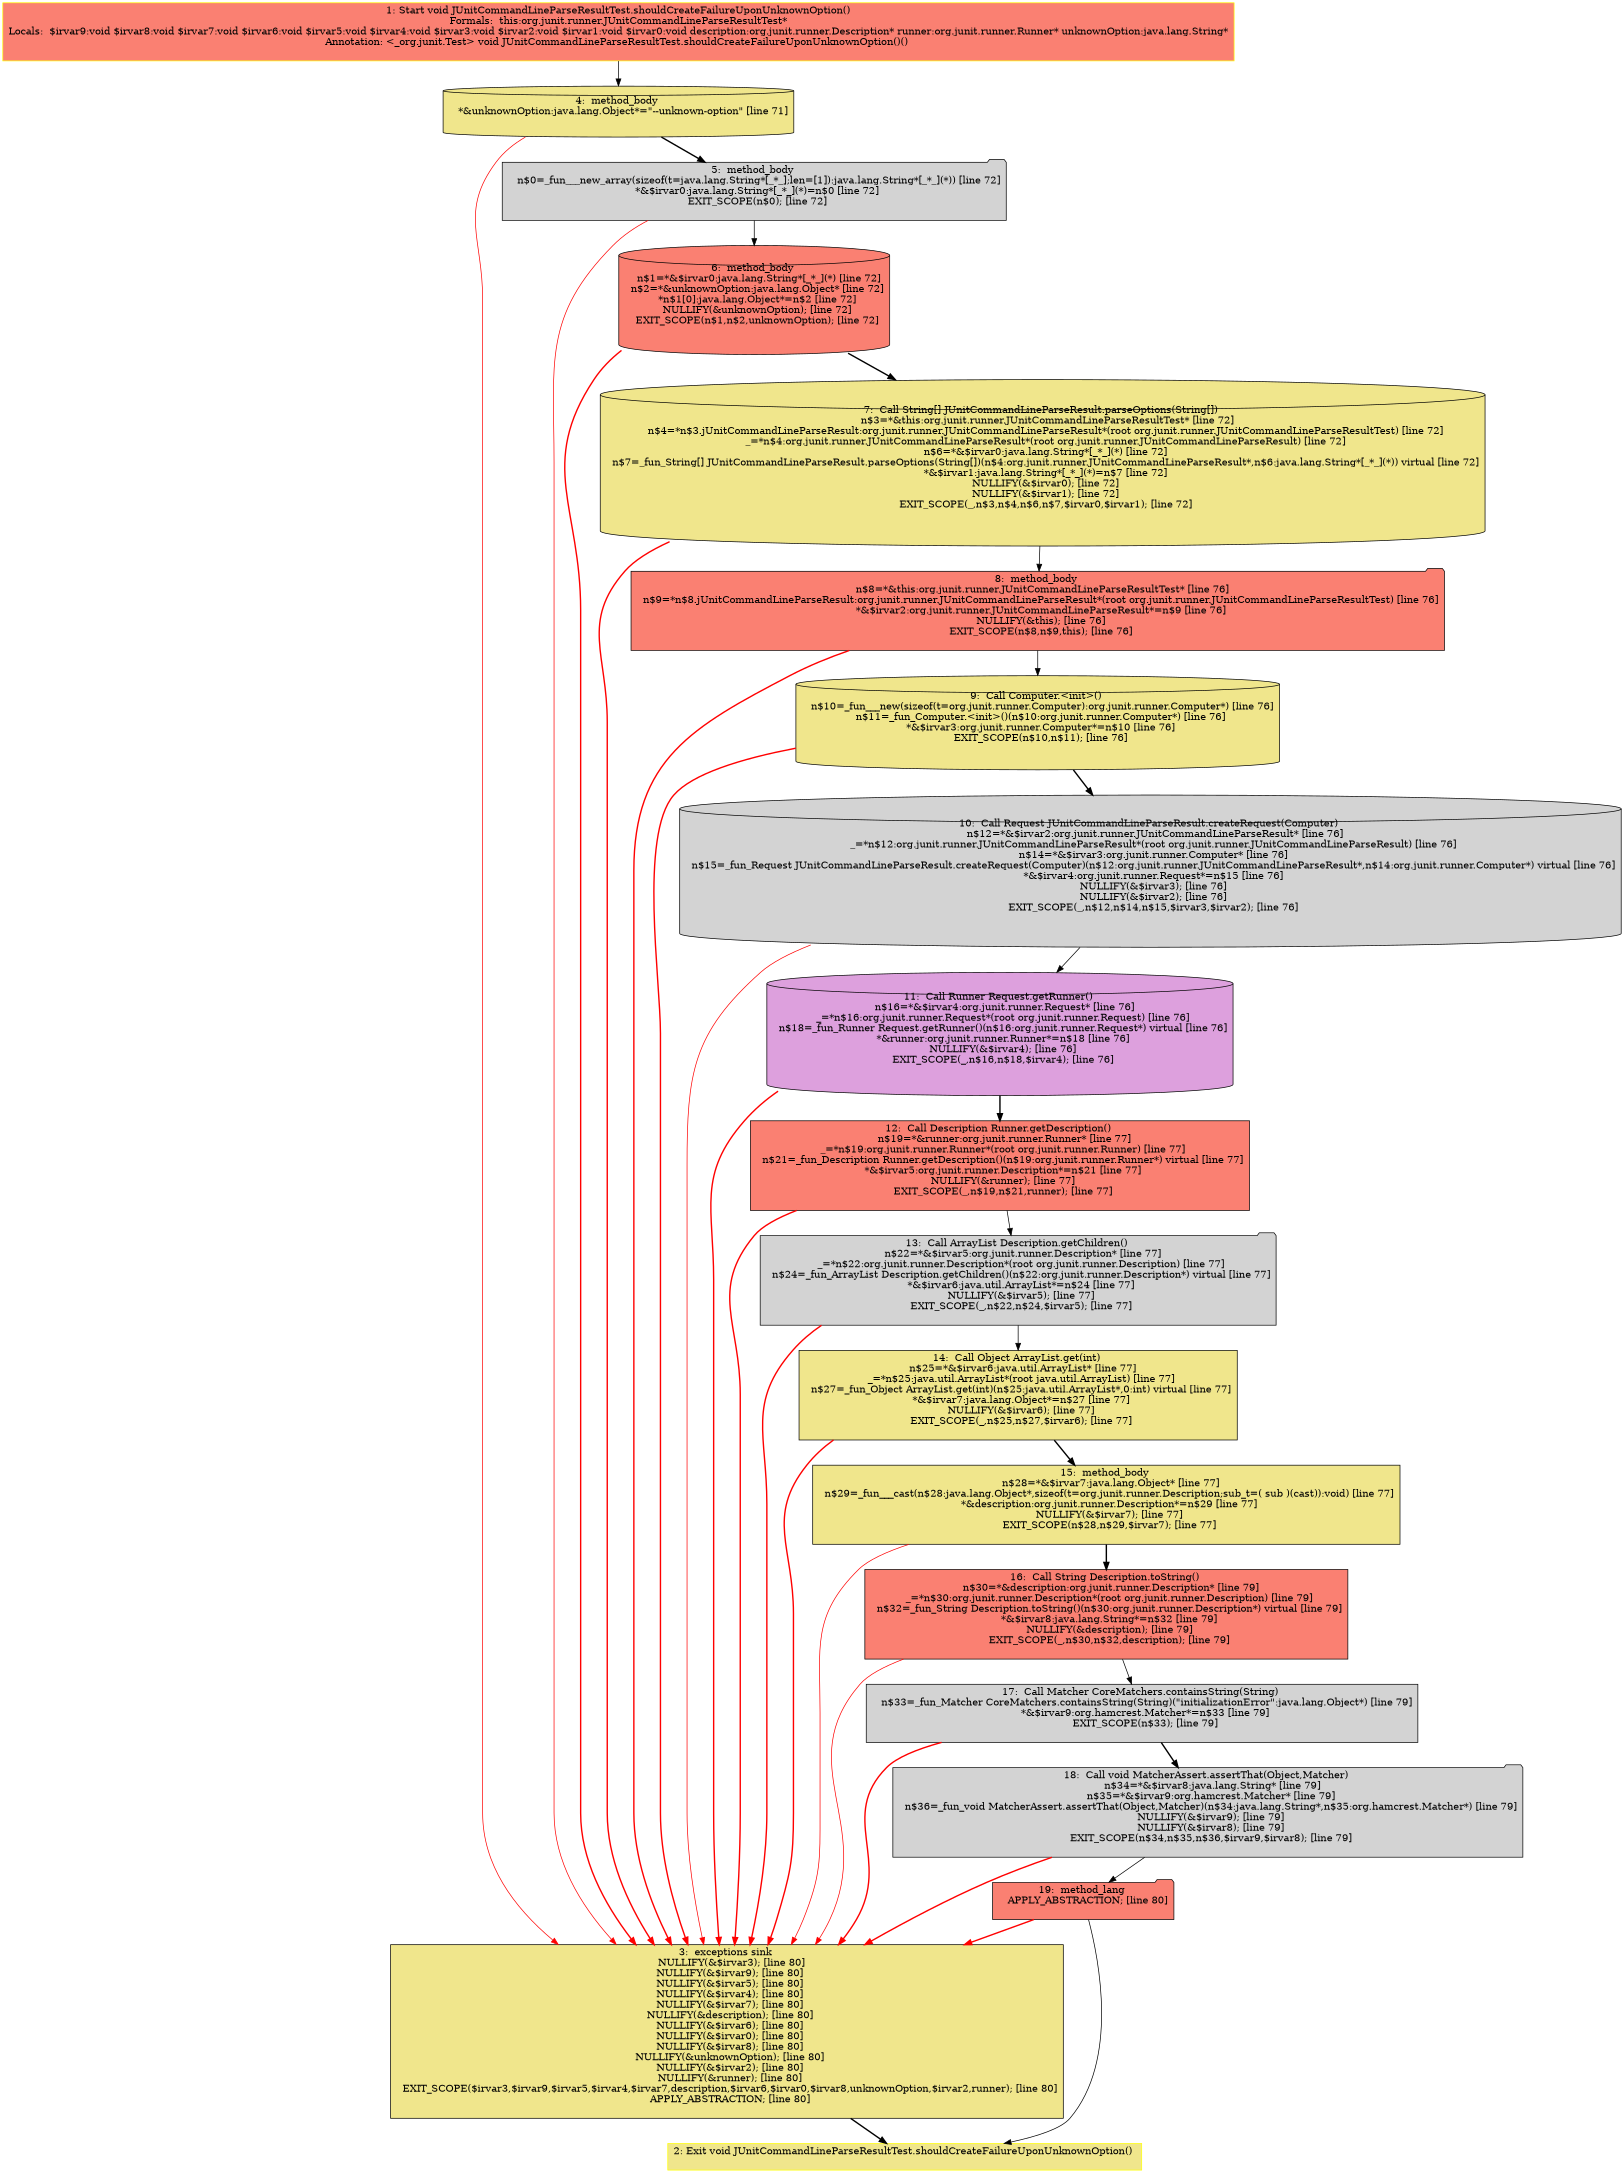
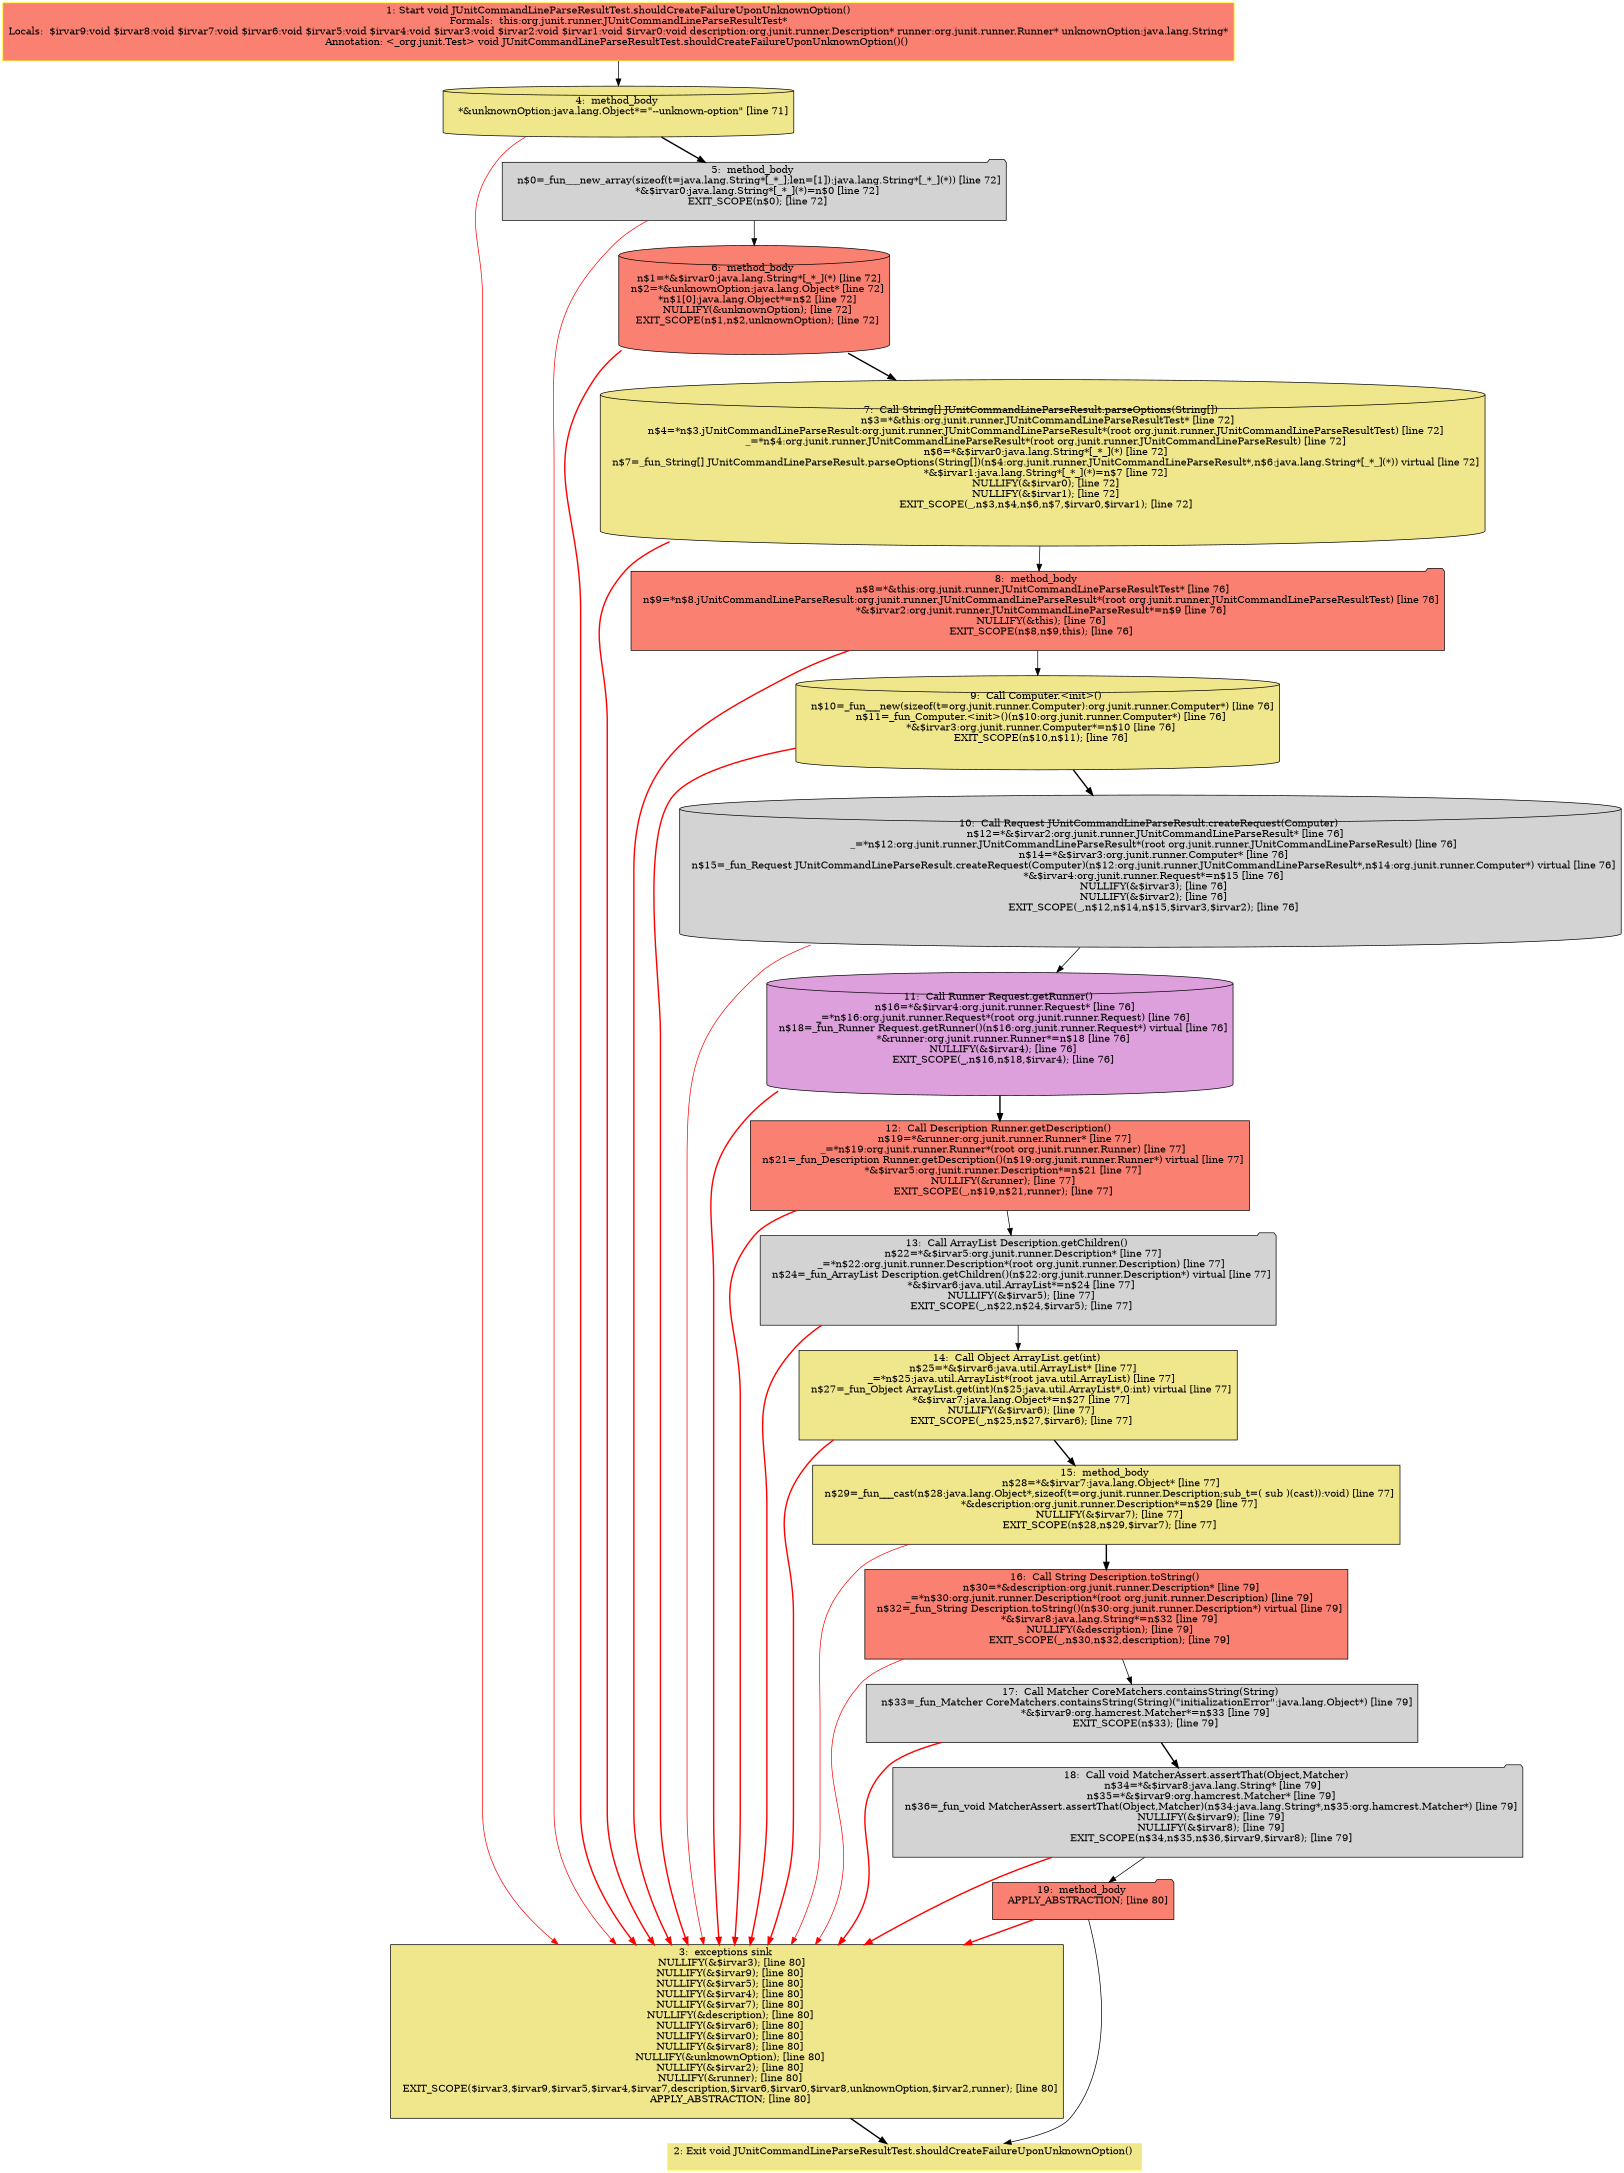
node "19:  method_lang APPLY_ABSTRACTION; [line 80]": label "19:  method_lang APPLY_ABSTRACTION; [line 80]" -> "19:  method_body APPLY_ABSTRACTION; [line 80]"
